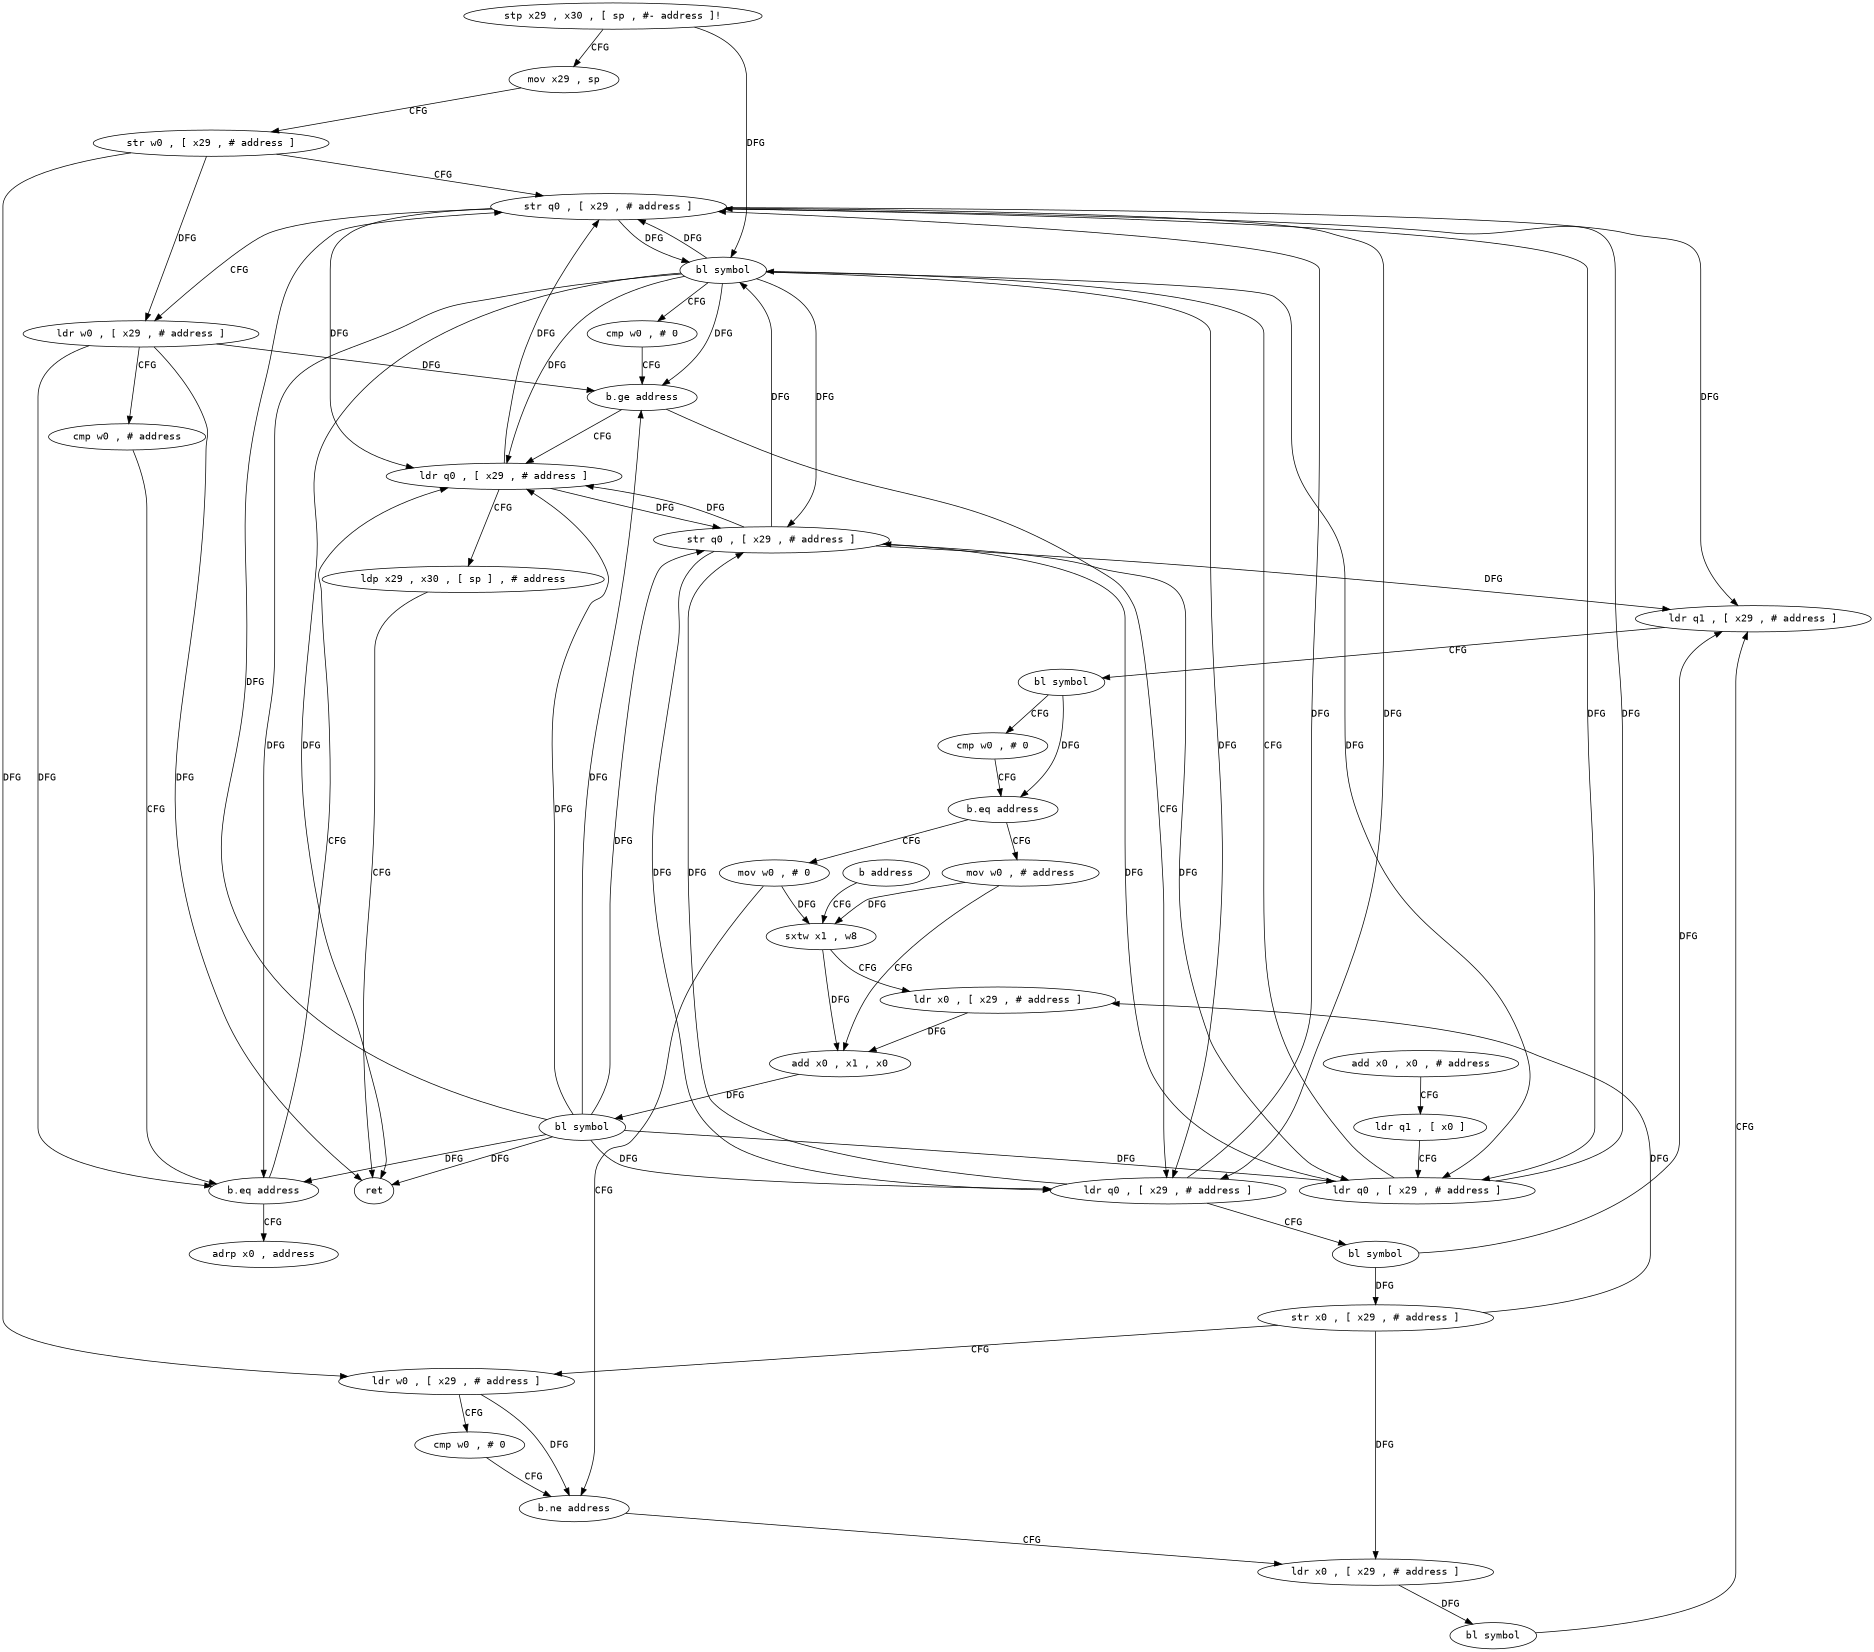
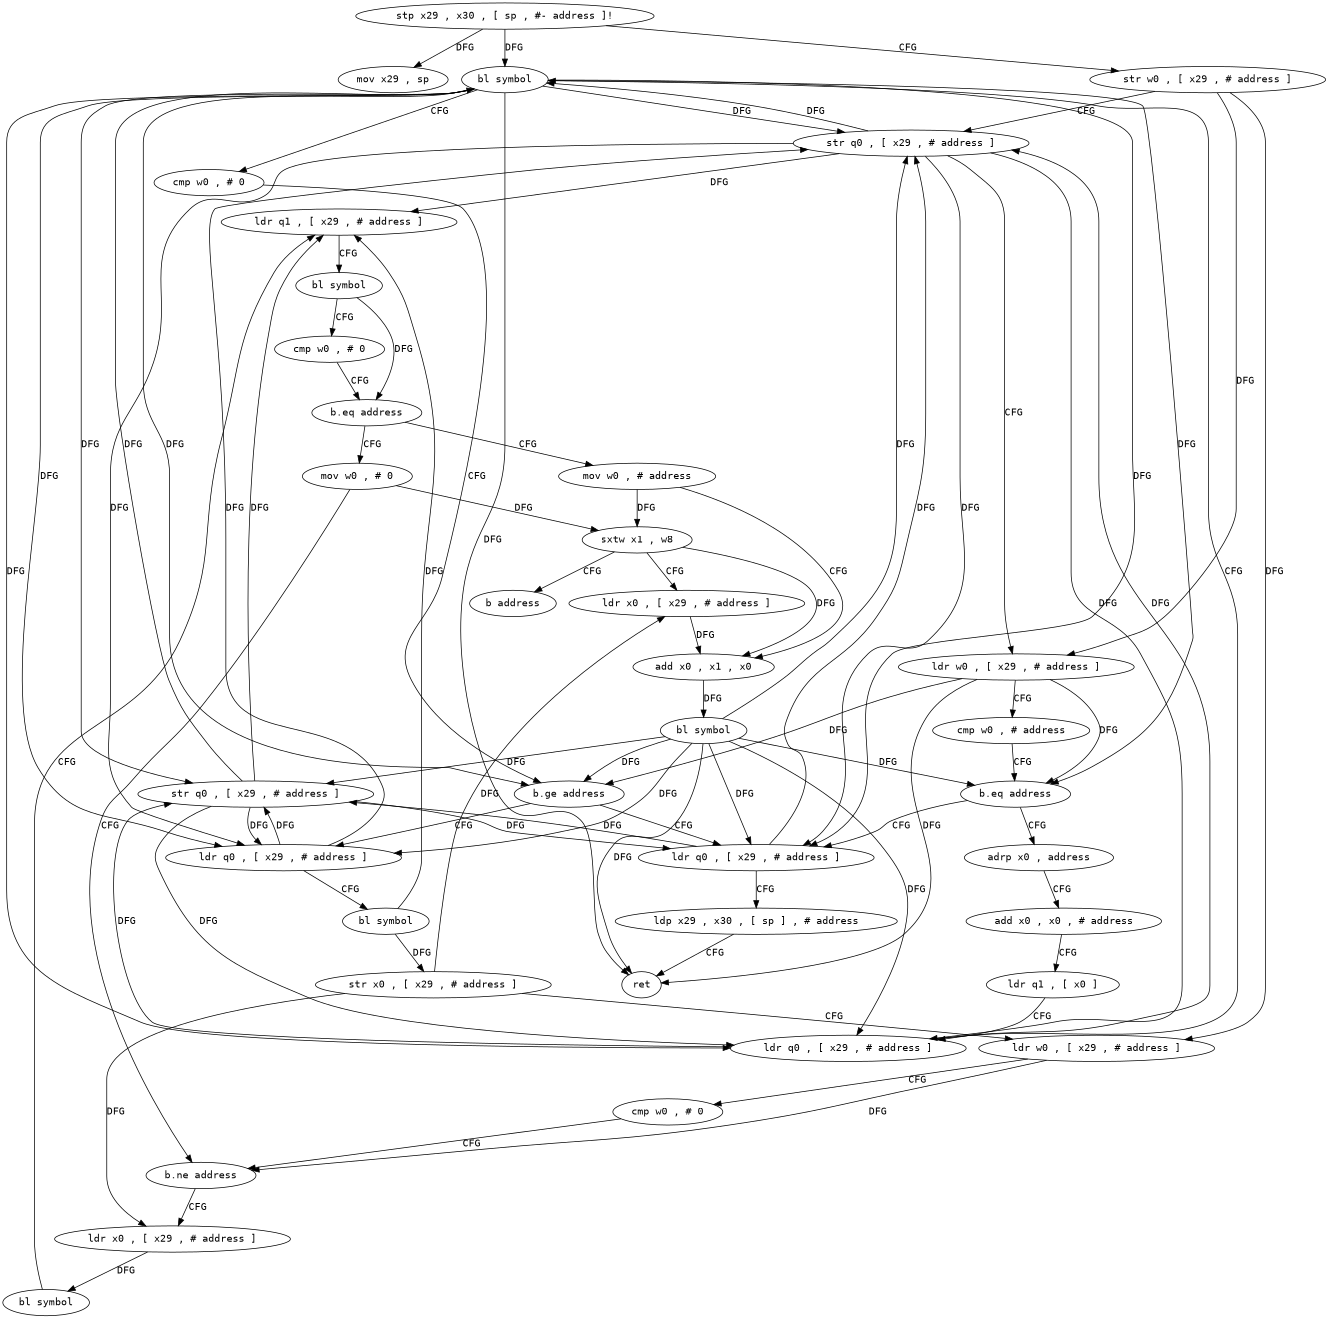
edge "stp x29 , x30 , [ sp , #- address ]!" -> "mov x29 , sp": label "CFG" -> "DFG"
edge "mov x29 , sp" -> "str w0 , [ x29 , # address ]": now "stp x29 , x30 , [ sp , #- address ]!" -> "str w0 , [ x29 , # address ]"
edge "adrp x0 , address" -> "add x0 , x0 , # address": added, label "CFG"
edge "b address" -> "sxtw x1 , w8": reversed
